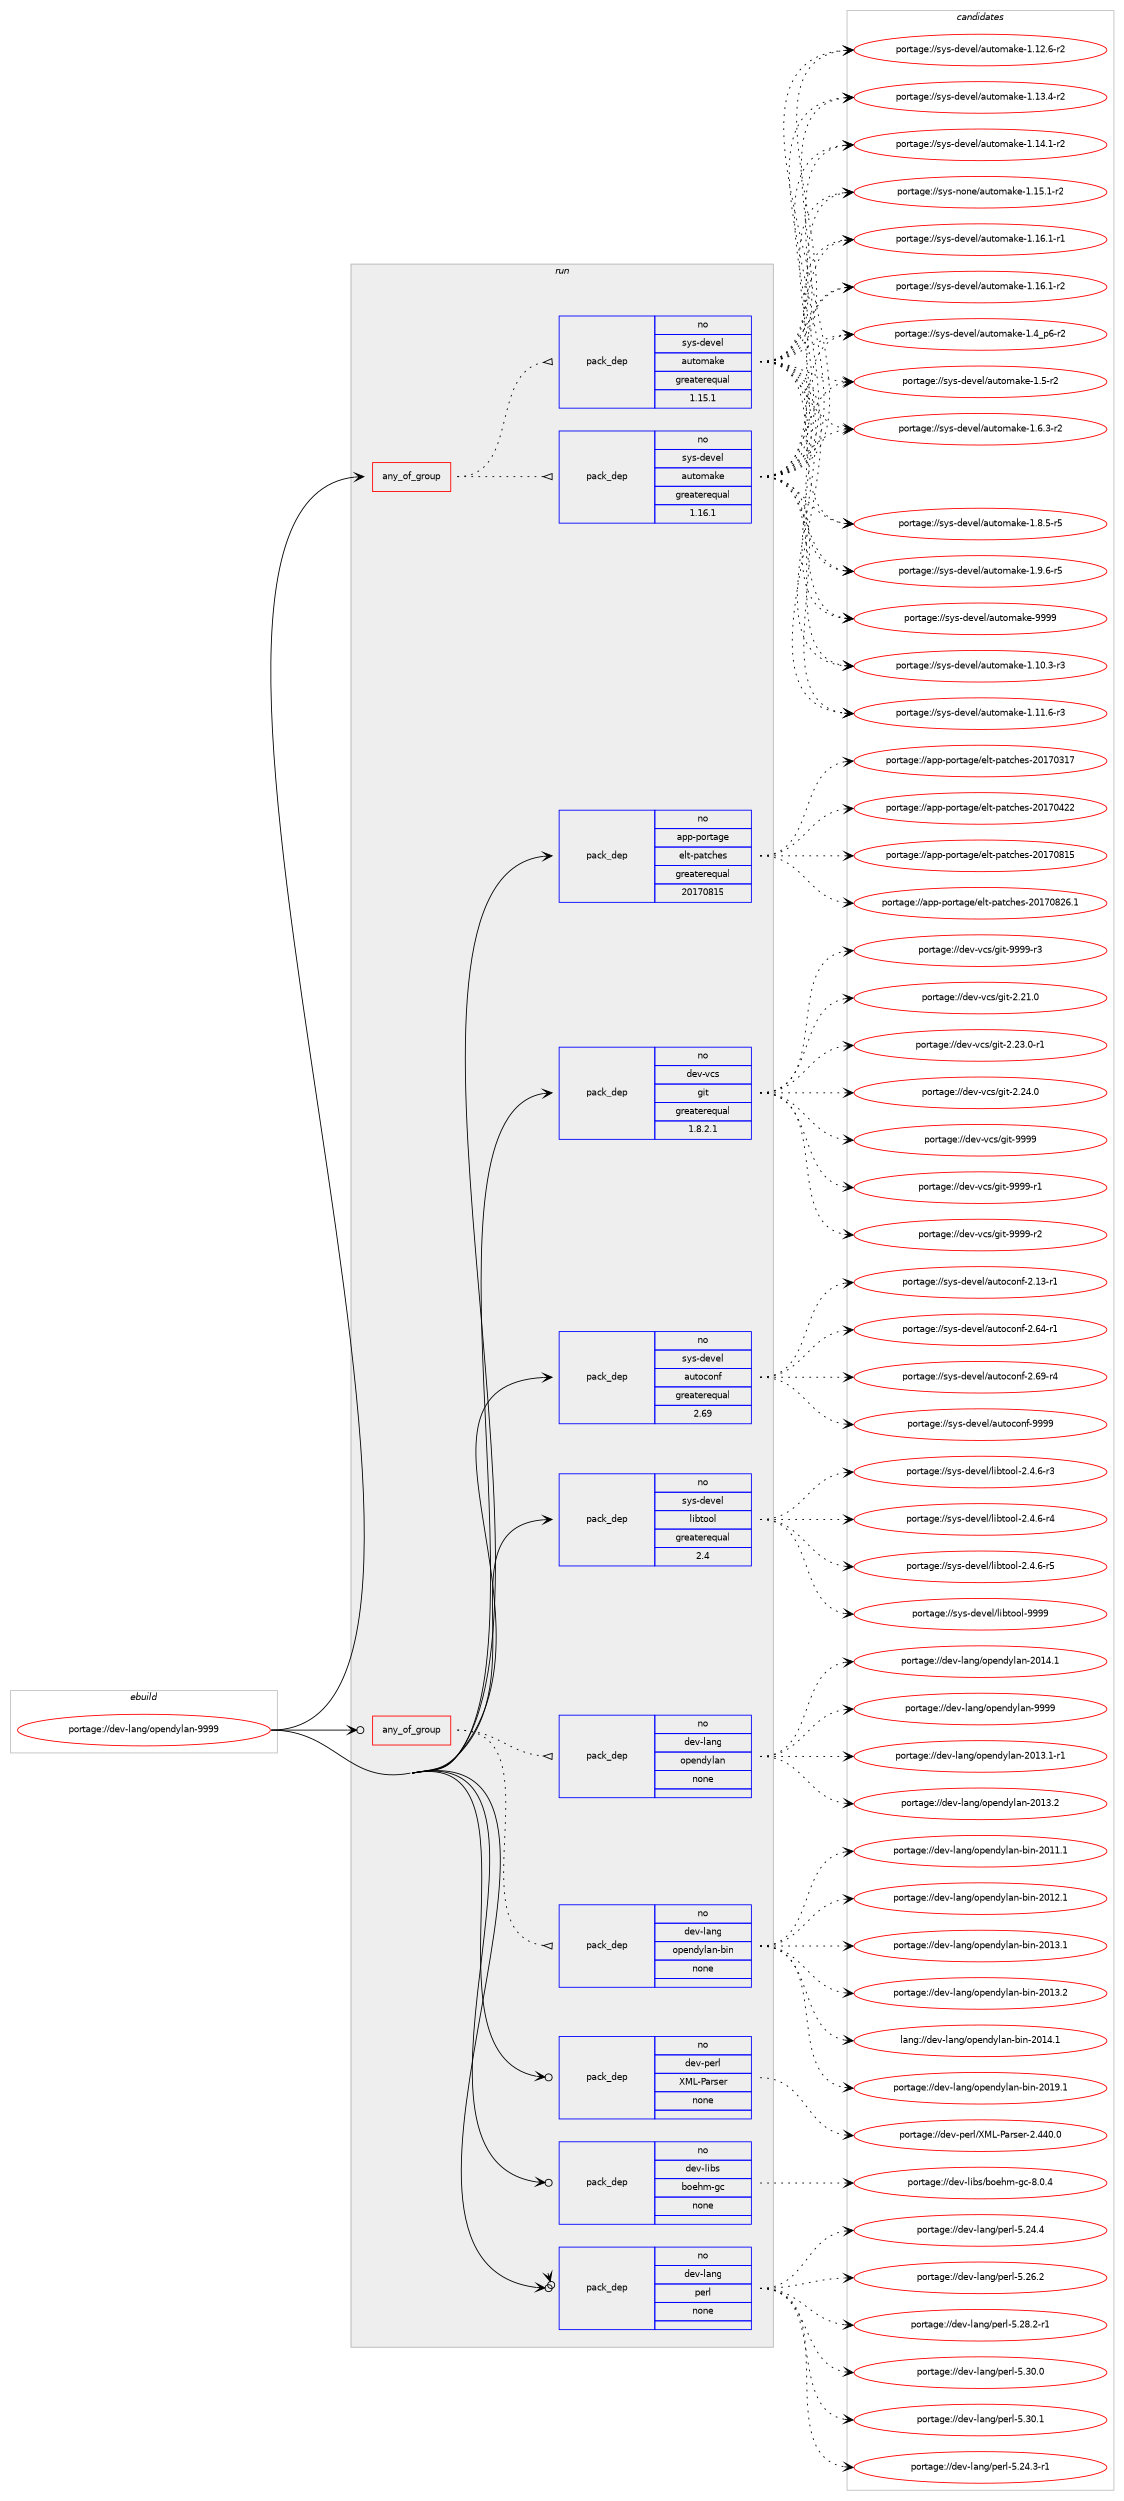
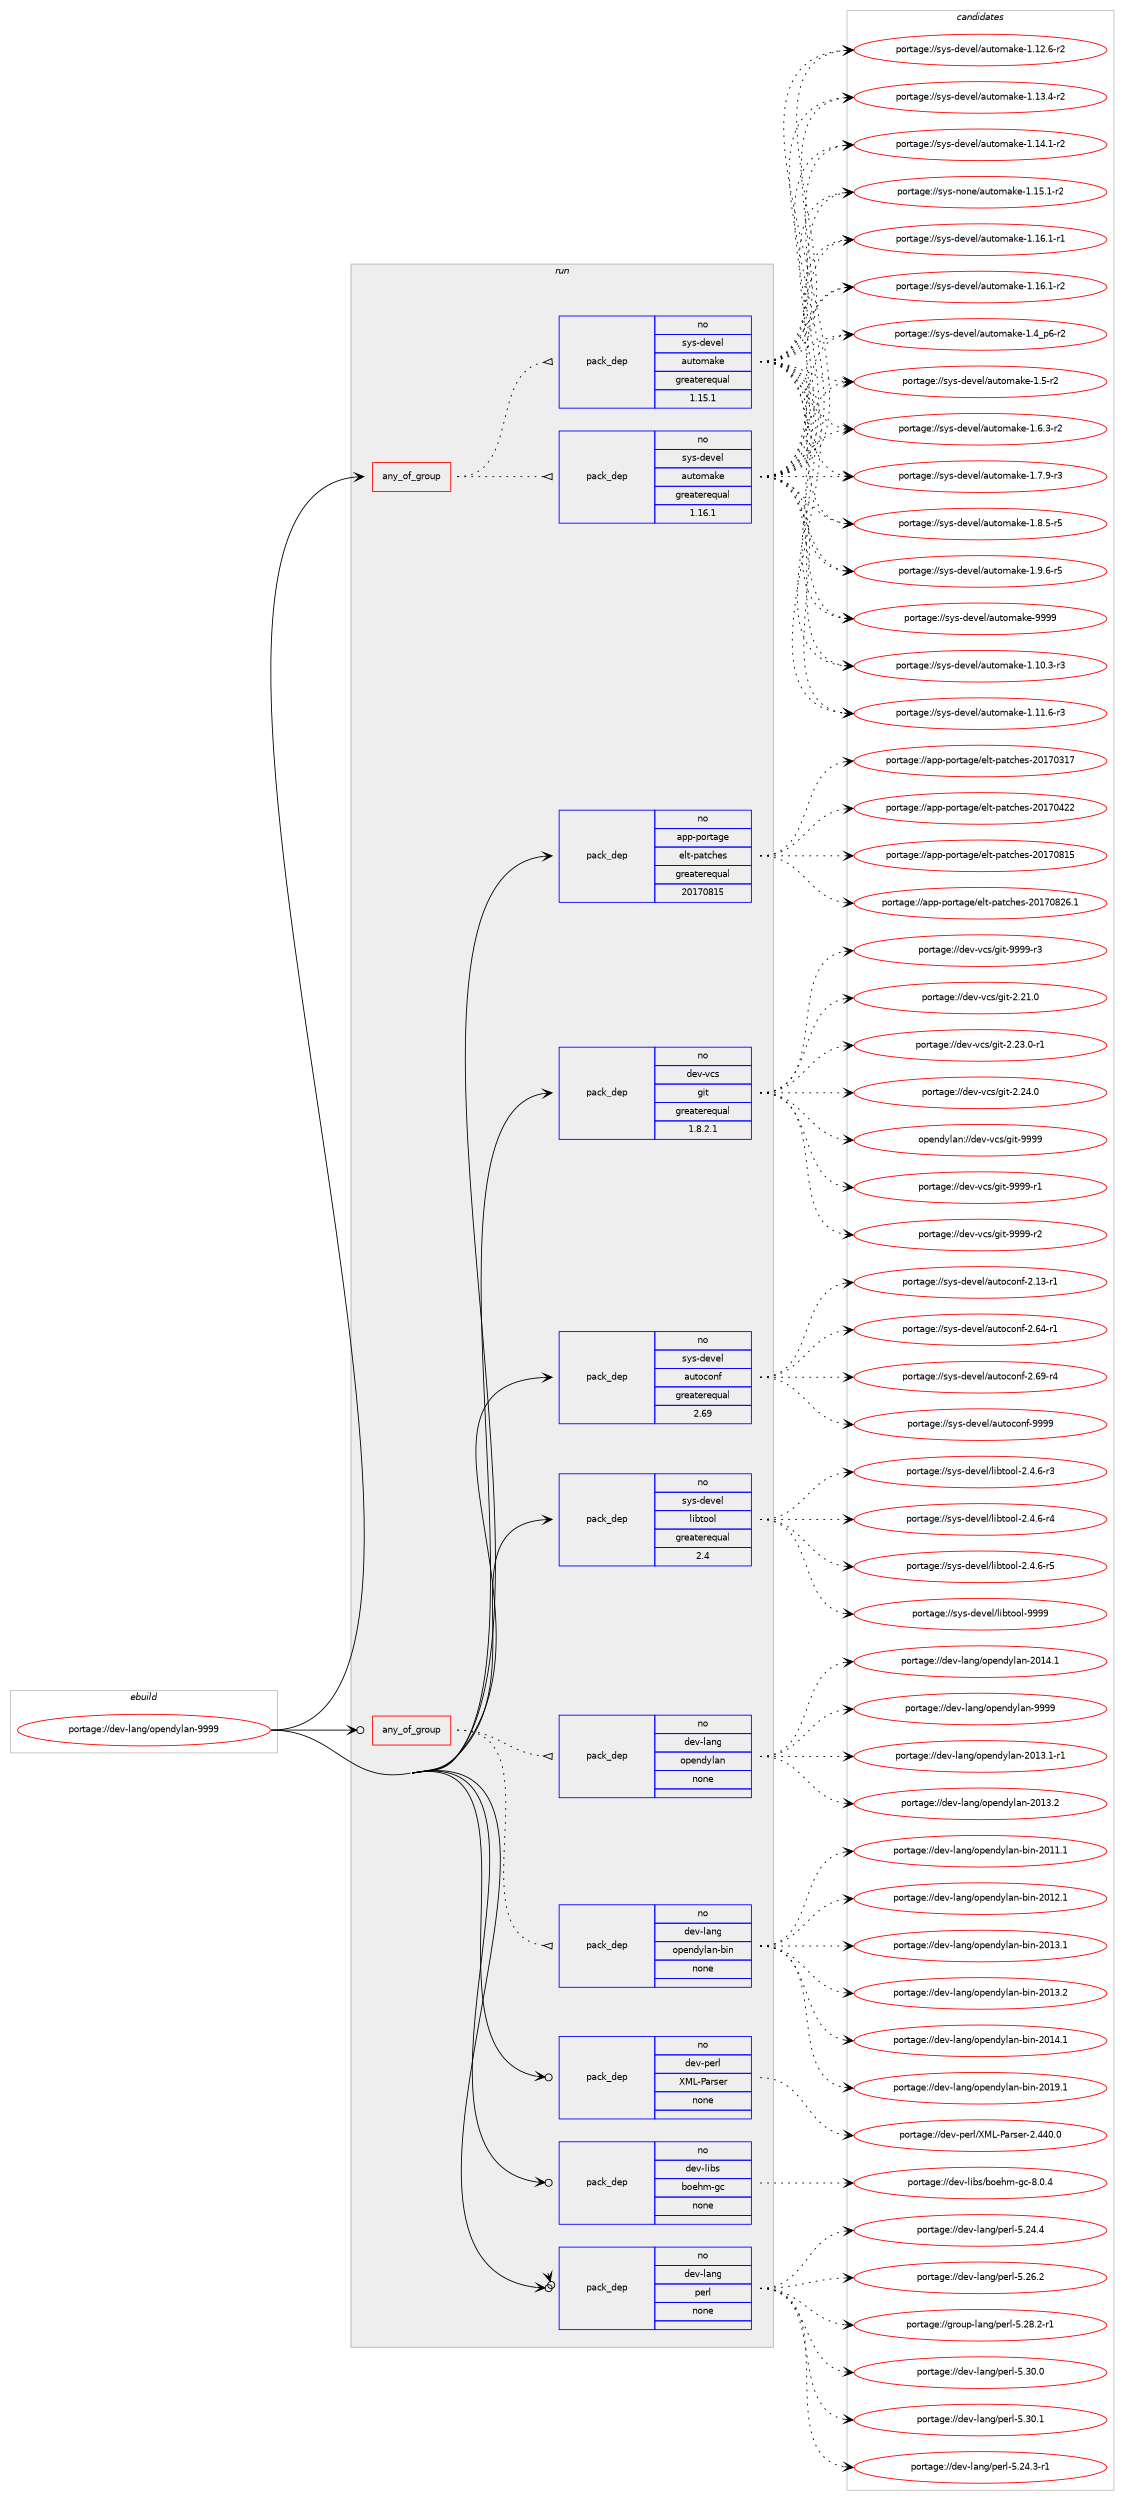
node "portage://sys-devel/automake-1.7.9-r3": added
node "portage://dev-vcs/git-9999": label "portage://dev-vcs/git-9999" -> "opendylan://dev-vcs/git-9999"
node "lang://dev-lang/opendylan-bin-2014.1": label "lang://dev-lang/opendylan-bin-2014.1" -> "portage://dev-lang/opendylan-bin-2014.1"
node "portage://dev-lang/perl-5.28.2-r1": label "portage://dev-lang/perl-5.28.2-r1" -> "portage://group-lang/perl-5.28.2-r1"
